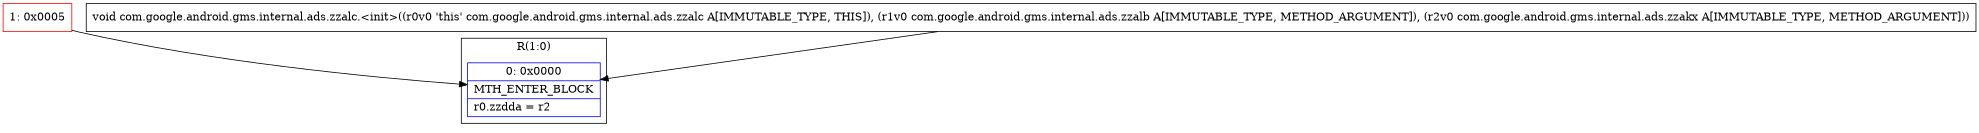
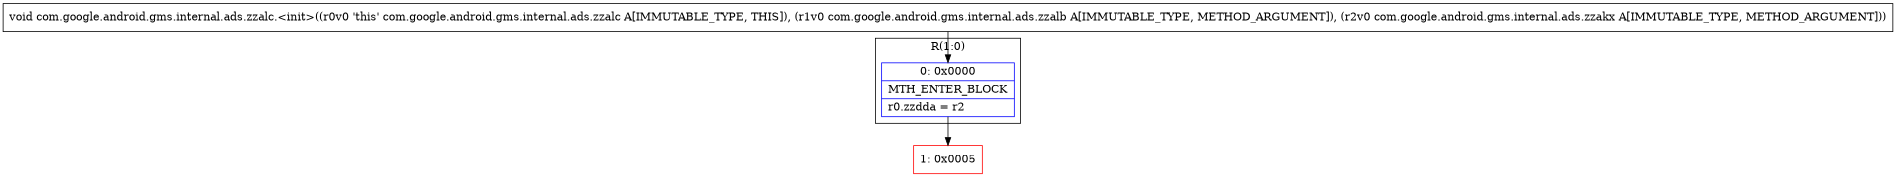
edge "1: 0x0005" -> "0: 0x0000": reversed
